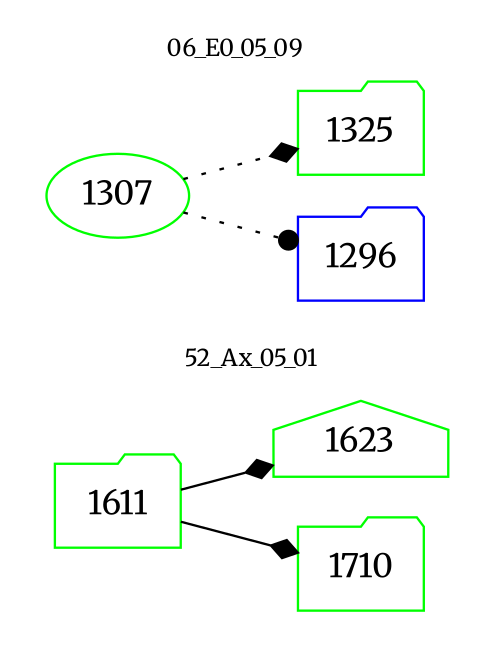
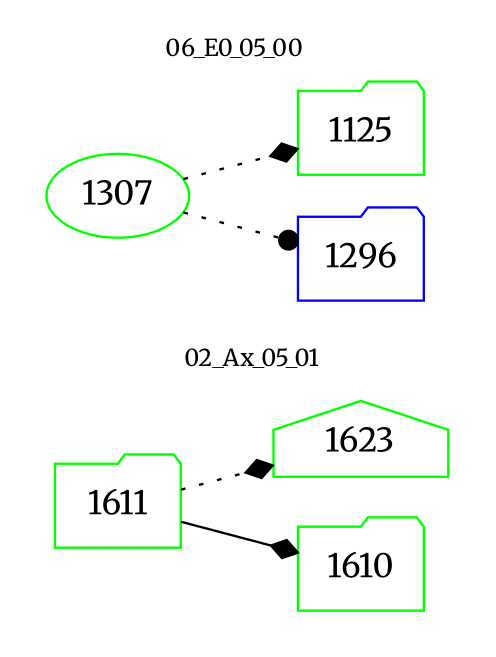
cluster "06_E0_05_09": label "06_E0_05_09" -> "06_E0_05_00"
node "1325": label "1325" -> "1125"
cluster "52_Ax_05_01": label "52_Ax_05_01" -> "02_Ax_05_01"
edge "1611" -> "1623": style solid -> dotted
node "1710": label "1710" -> "1610"
